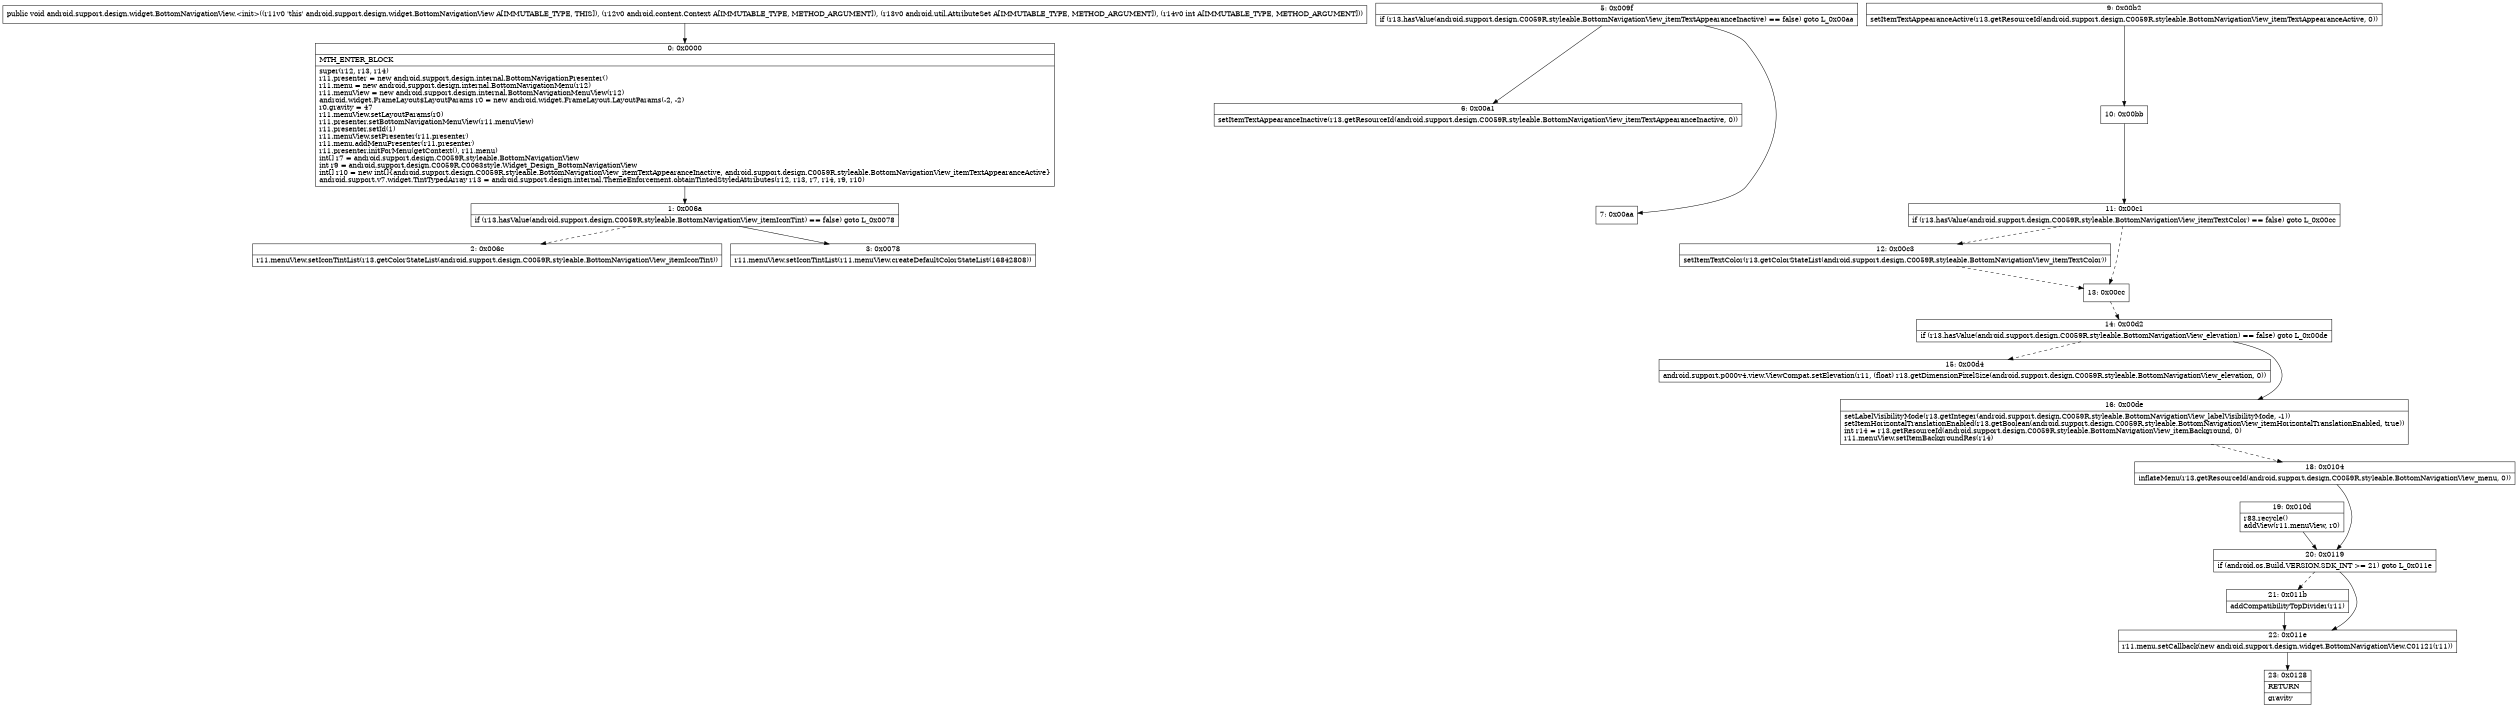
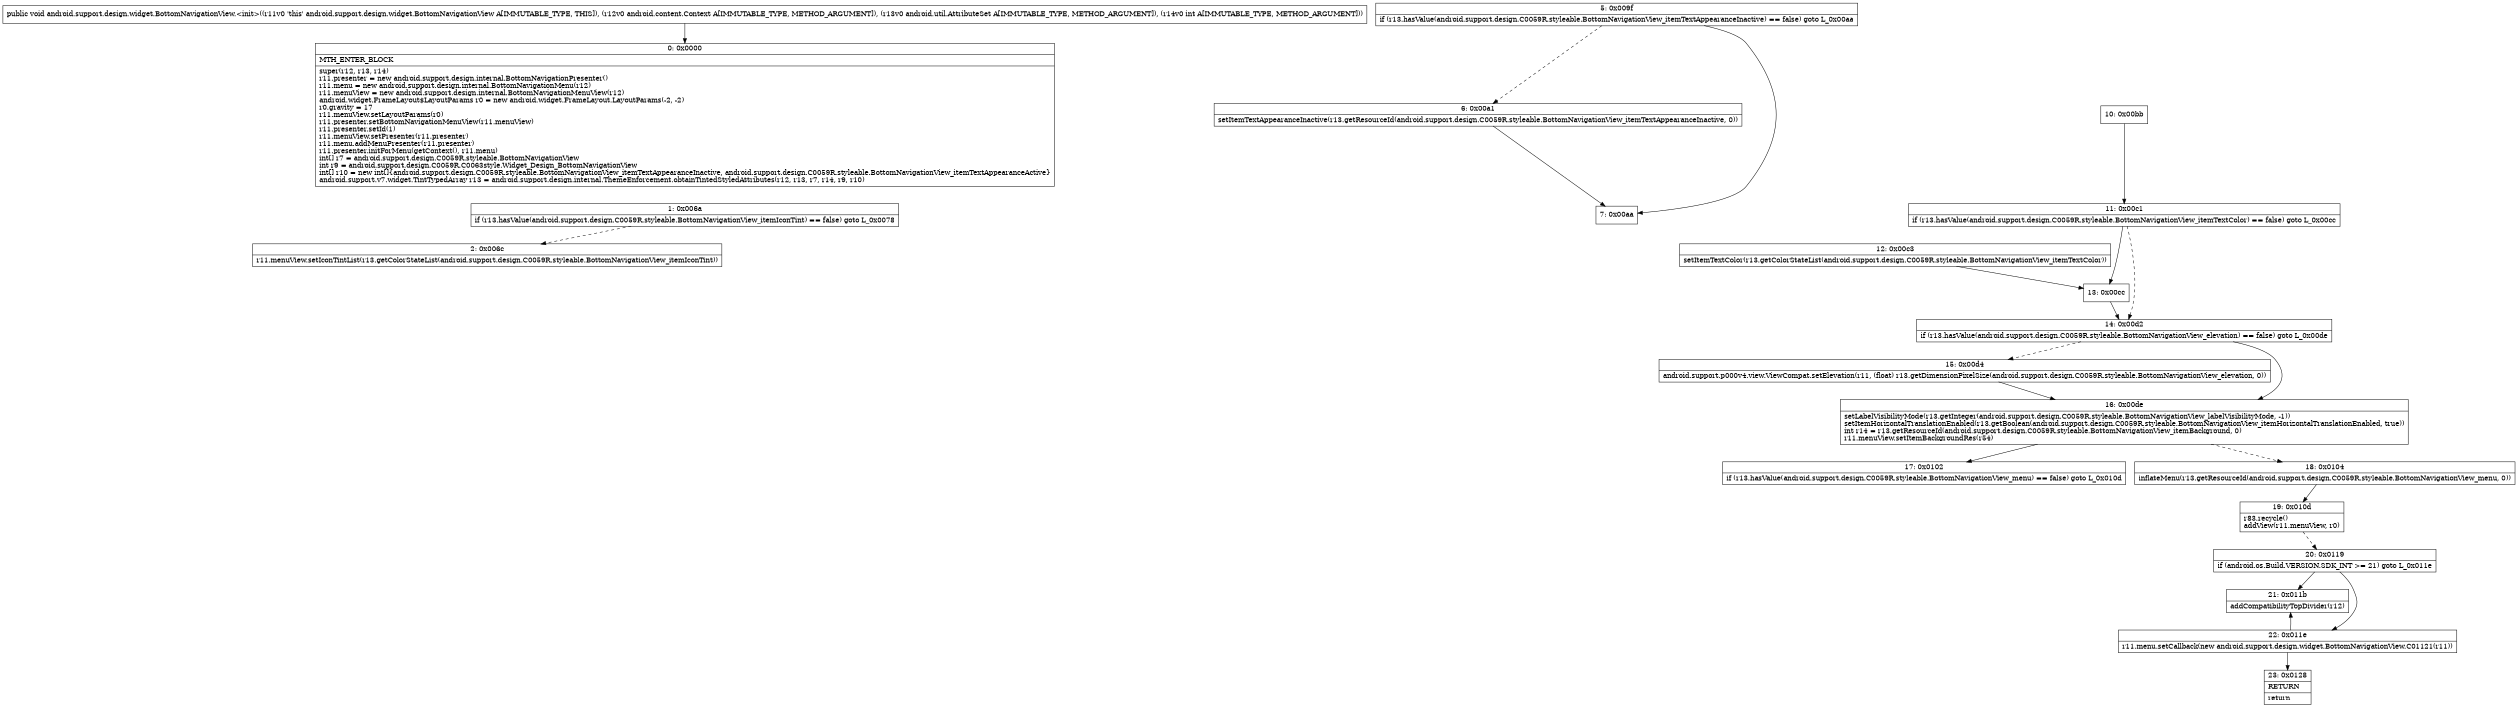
node "9: 0x00b2": removed
edge "5: 0x009f" -> "6: 0x00a1": style solid -> dashed
node "0: 0x0000": text "r0.gravity = 47" -> "r0.gravity = 17"
edge "6: 0x00a1" -> "7: 0x00aa": added
edge "0: 0x0000" -> "1: 0x006a": removed
edge "11: 0x00c1" -> "12: 0x00c3": now "11: 0x00c1" -> "14: 0x00d2"
edge "11: 0x00c1" -> "13: 0x00cc": style dashed -> solid
node "3: 0x0078": removed
edge "12: 0x00c3" -> "13: 0x00cc": style dashed -> solid
edge "13: 0x00cc" -> "14: 0x00d2": style dashed -> solid
edge "15: 0x00d4" -> "16: 0x00de": added
node "16: 0x00de": text "r11.menuView.setItemBackgroundRes(r14)" -> "r11.menuView.setItemBackgroundRes(r54)"
node "17: 0x0102": added
edge "18: 0x0104" -> "20: 0x0119": now "18: 0x0104" -> "19: 0x010d"
edge "19: 0x010d" -> "20: 0x0119": style solid -> dashed
edge "20: 0x0119" -> "21: 0x011b": style dashed -> solid
node "21: 0x011b": text "addCompatibilityTopDivider(r11)" -> "addCompatibilityTopDivider(r12)"
edge "21: 0x011b" -> "22: 0x011e": reversed
node "23: 0x0128": text "gravity" -> "return"
